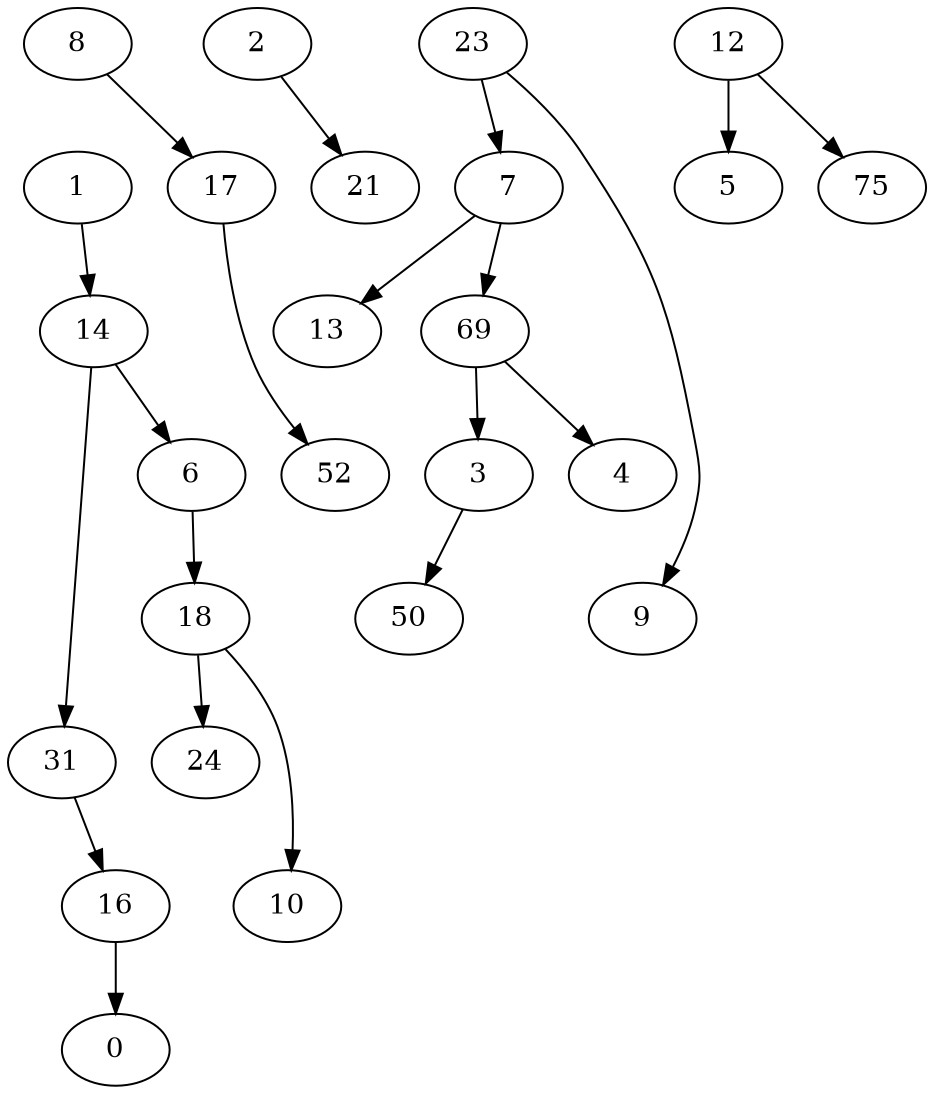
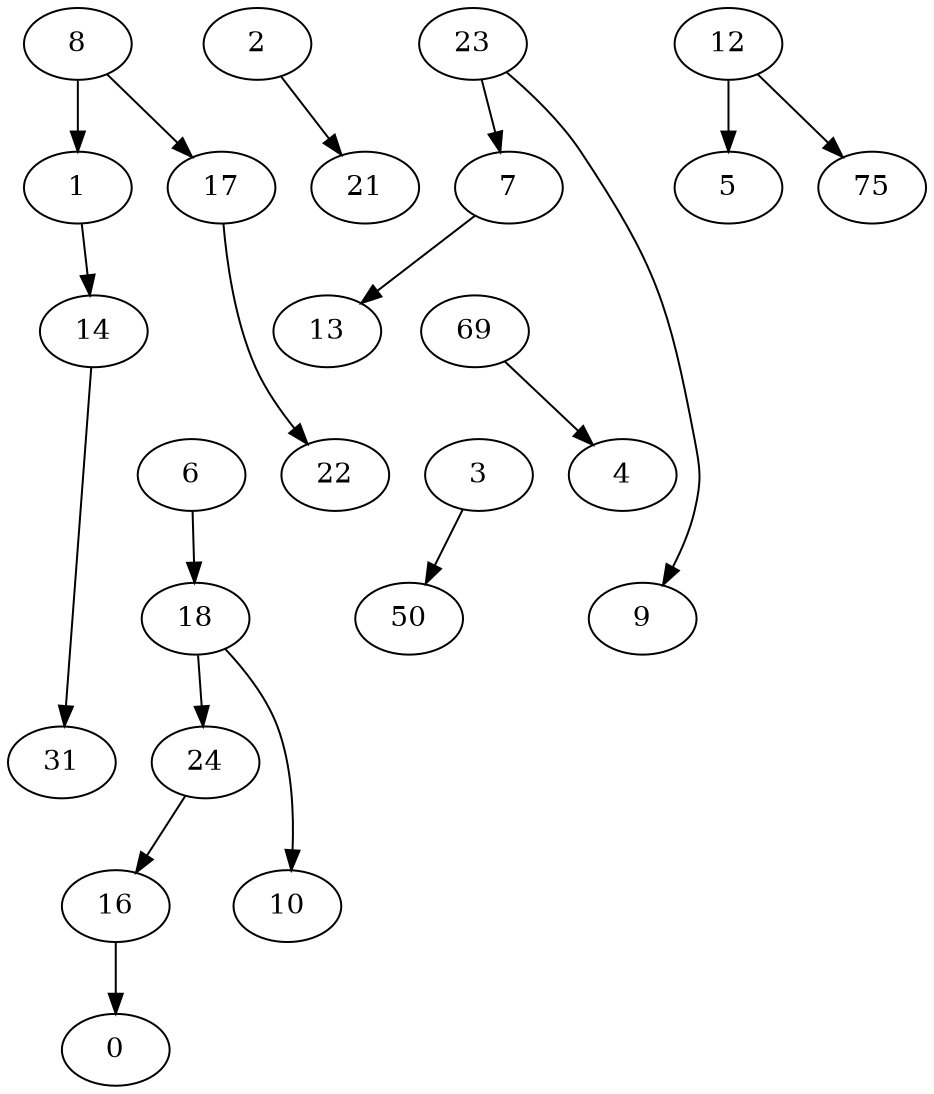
edge "8" -> "1": added
edge "7" -> "69": removed
edge "69" -> "3": removed
edge "14" -> "6": removed
node "52": label "52" -> "22"
edge "31" -> "16": now "24" -> "16"
